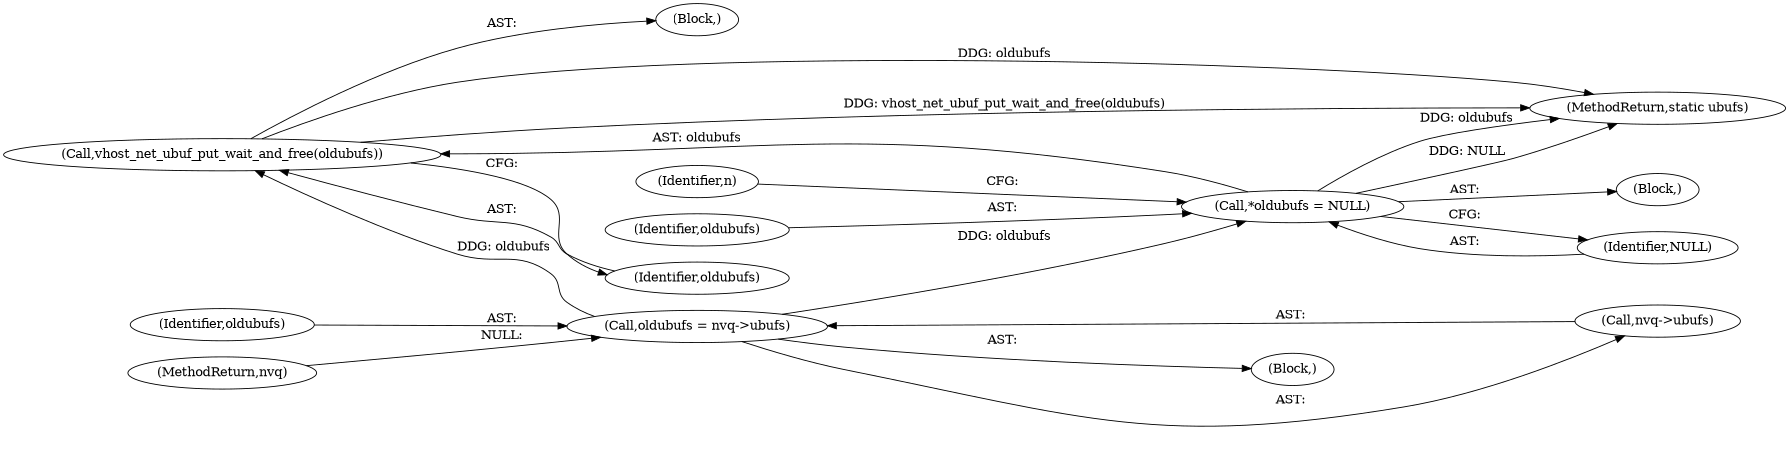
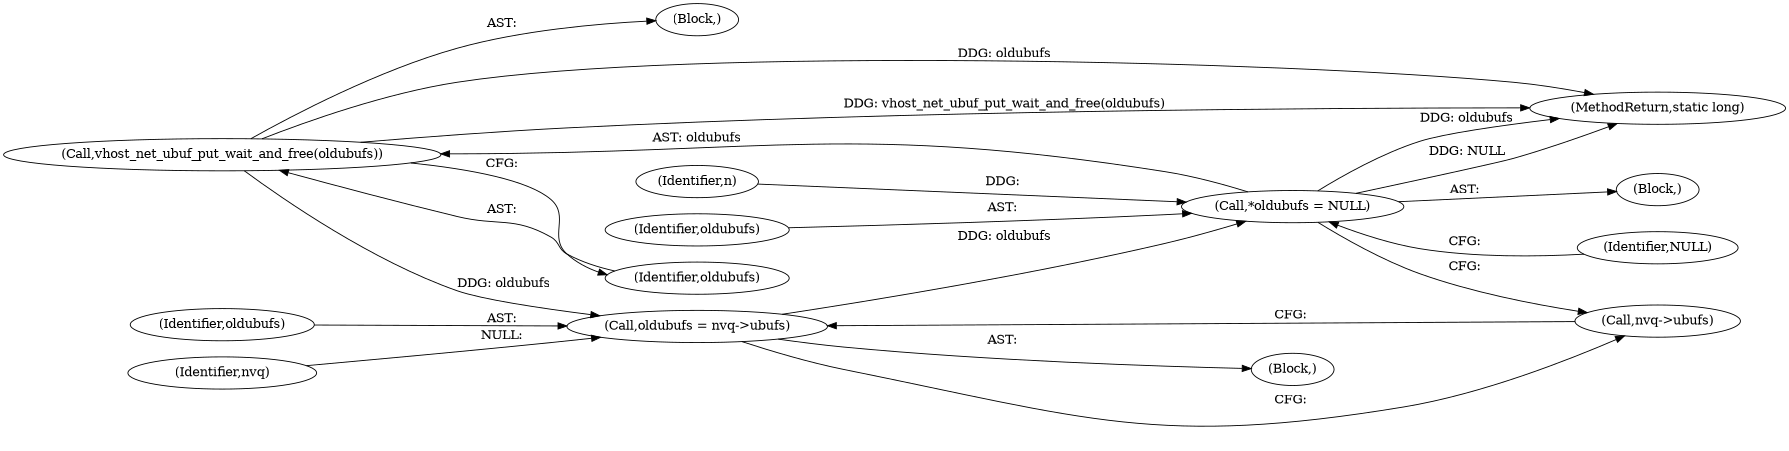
node "(MethodReturn,static ubufs)": label "(MethodReturn,static ubufs)" -> "(MethodReturn,static long)"
edge "(Identifier,n)" -> "(Call,*oldubufs = NULL)": label "CFG: " -> "DDG: "
edge "(Call,*oldubufs = NULL)" -> "(Identifier,NULL)": now "(Call,*oldubufs = NULL)" -> "(Call,nvq->ubufs)"
edge "(Identifier,NULL)" -> "(Call,*oldubufs = NULL)": label "AST: " -> "CFG: "
edge "(Call,oldubufs = nvq->ubufs)" -> "(Call,vhost_net_ubuf_put_wait_and_free(oldubufs))": reversed
edge "(Call,nvq->ubufs)" -> "(Call,oldubufs = nvq->ubufs)": label "AST: " -> "CFG: "
node "(MethodReturn,nvq)": label "(MethodReturn,nvq)" -> "(Identifier,nvq)"
edge "(Call,oldubufs = nvq->ubufs)" -> "(Call,nvq->ubufs)": label "AST: " -> "CFG: "
